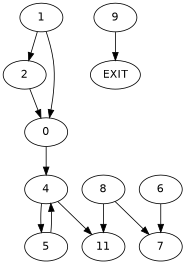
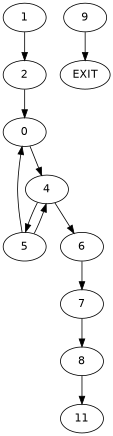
edge "1" -> "0": now "5" -> "0"
edge "4" -> "11": now "4" -> "6"
edge "8" -> "7": reversed
